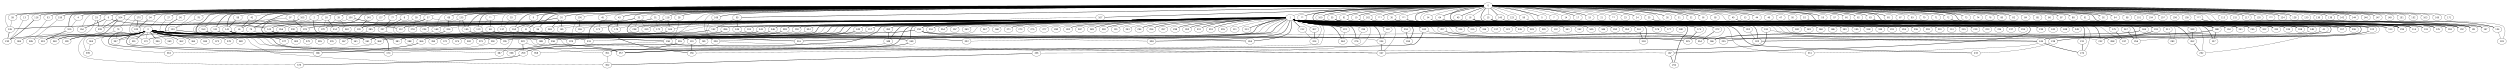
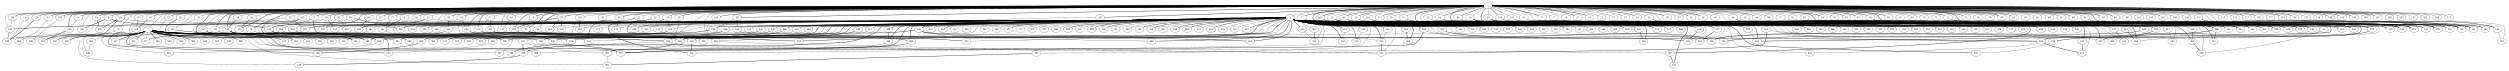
edge "1" -- "301": style bold -> solid
